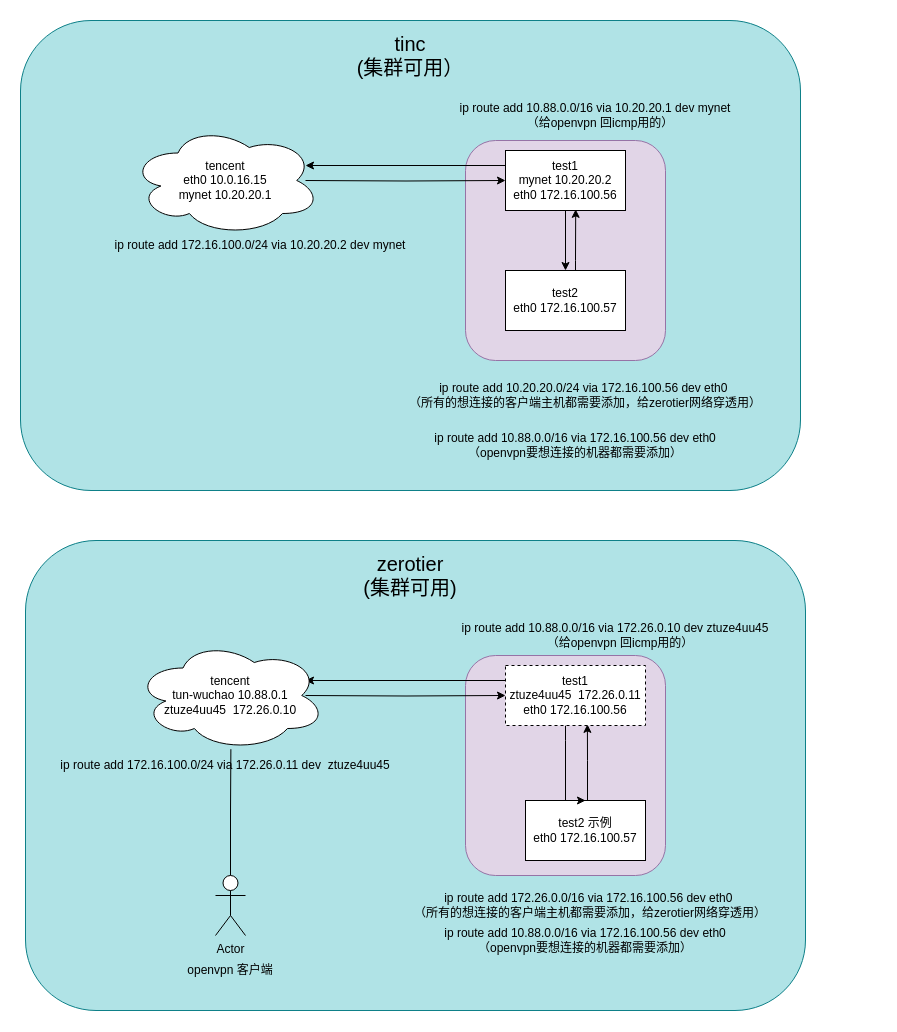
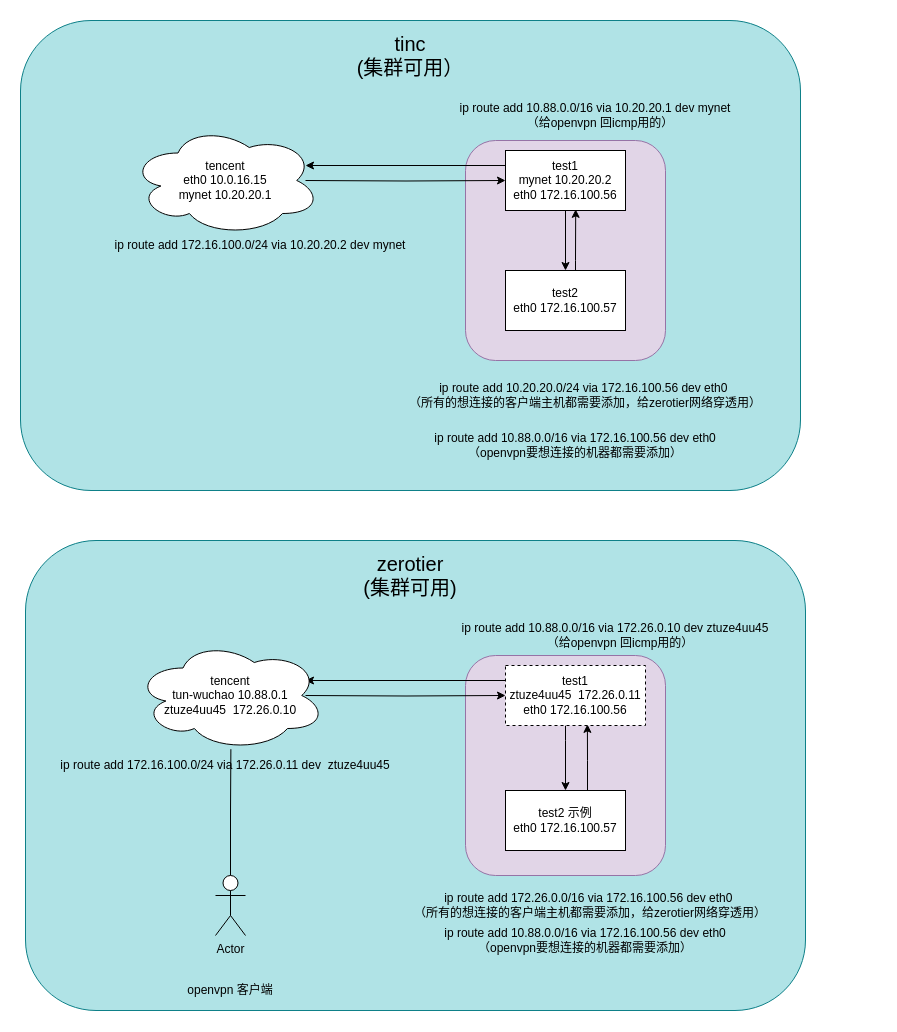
node "test2 示例 eth0 172.16.100.57": moved (586, 831) -> (566, 821)
node "openvpn 客户端": moved (231, 971) -> (231, 991)
